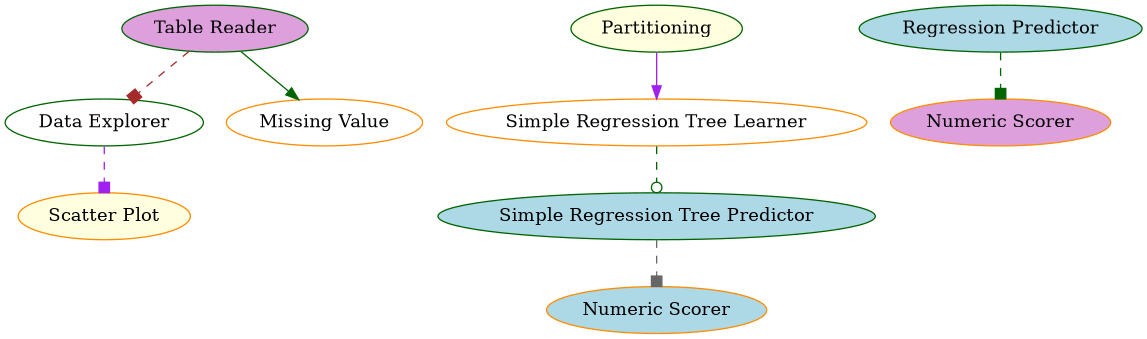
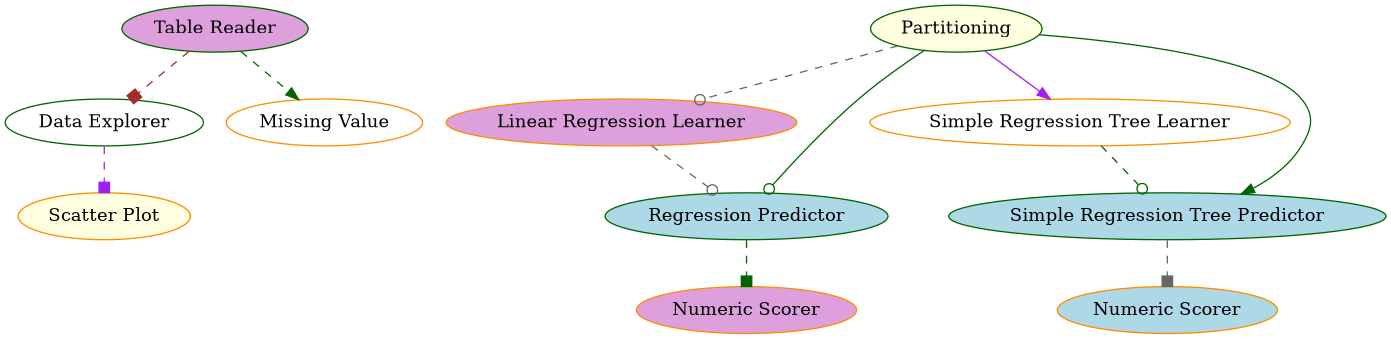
edge "Partitioning" -> "Simple Regression Tree Predictor": added
edge "Table Reader" -> "Missing Value": style solid -> dashed
edge "Partitioning" -> "Regression Predictor": added
node "Linear Regression Learner": added
